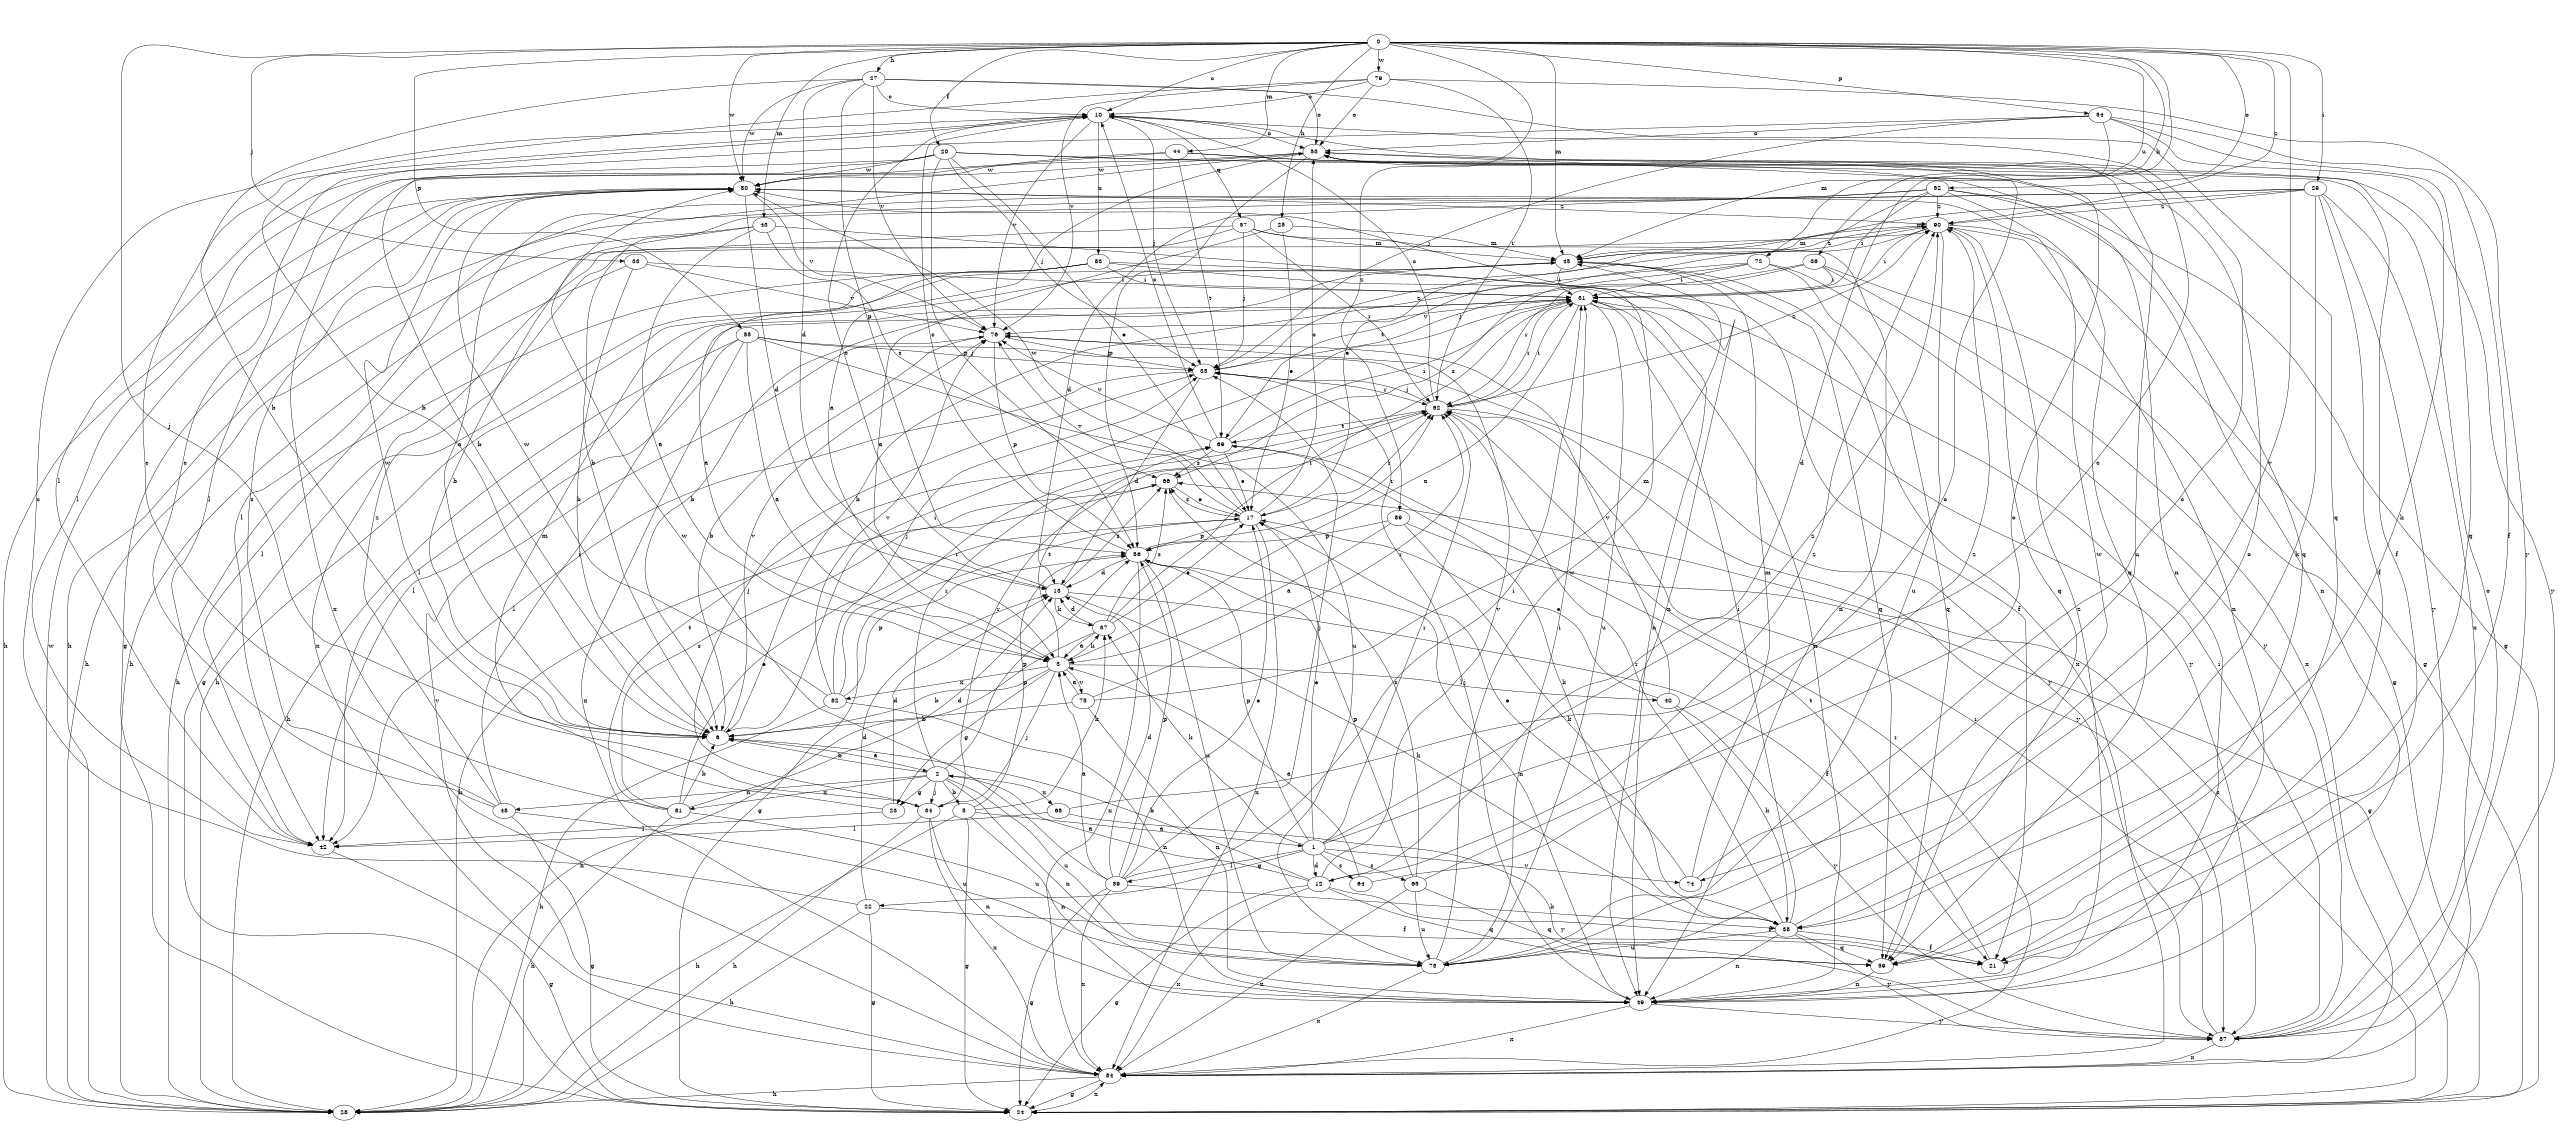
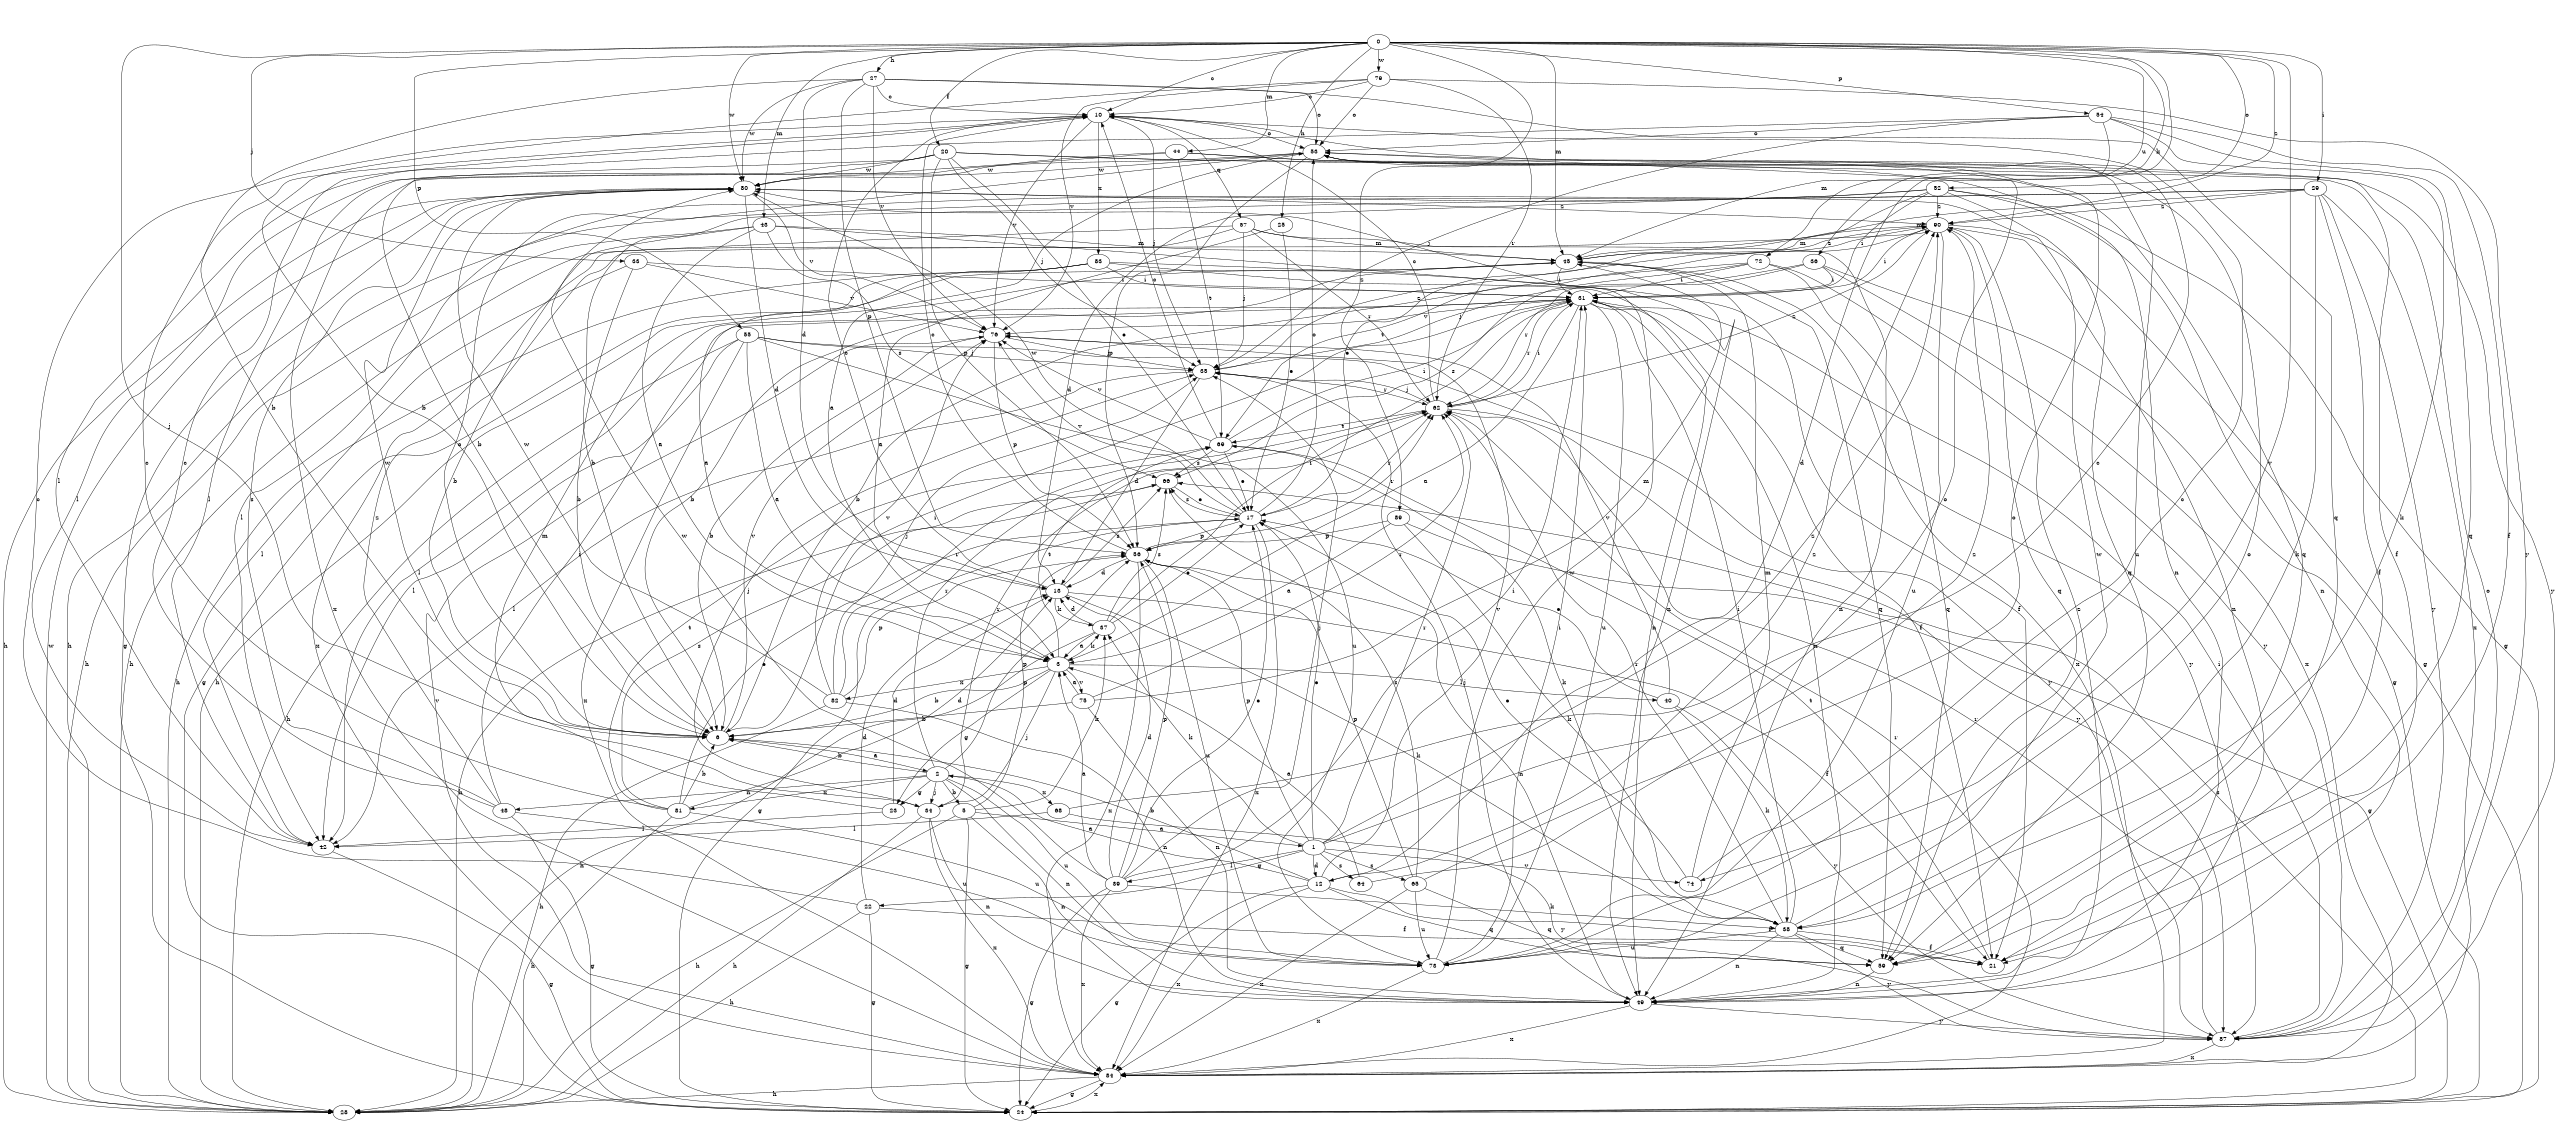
edge "25" -> "45": now "43" -> "45"
edge "31" -> "21": added, label "f"
